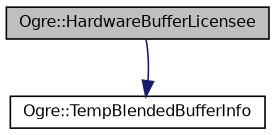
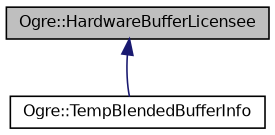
edge "Ogre::HardwareBufferLicensee" -> "Ogre::TempBlendedBufferInfo": reversed
